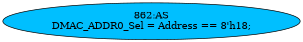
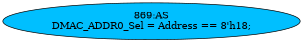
node "862:AS DMAC_ADDR0_Sel = Address == 8'h18;": label "862:AS DMAC_ADDR0_Sel = Address == 8'h18;" -> "869:AS DMAC_ADDR0_Sel = Address == 8'h18;"
